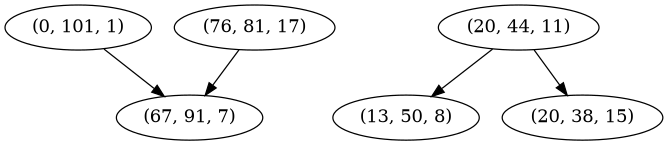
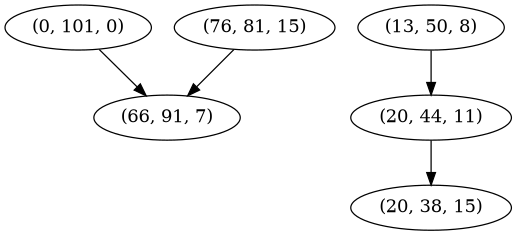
node "(0, 101, 1)": label "(0, 101, 1)" -> "(0, 101, 0)"
node "(76, 81, 17)": label "(76, 81, 17)" -> "(76, 81, 15)"
edge "(20, 44, 11)" -> "(13, 50, 8)": reversed
node "(67, 91, 7)": label "(67, 91, 7)" -> "(66, 91, 7)"
